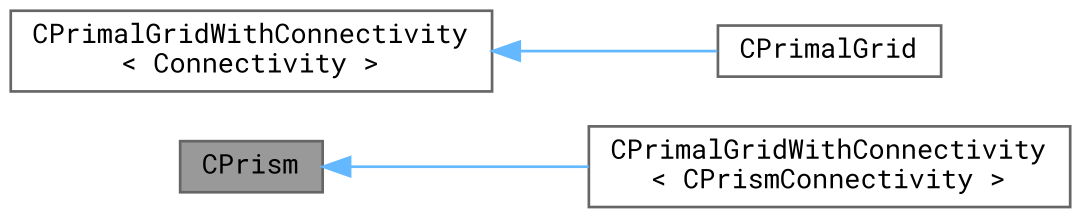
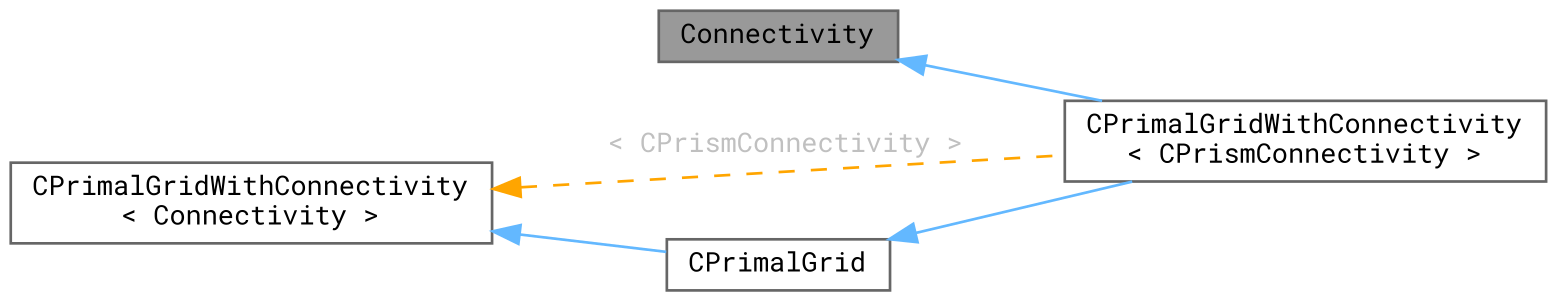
node "CPrism": label "CPrism" -> "Connectivity"
edge "CPrimalGridWithConnectivity < CPrismConnectivity >" -> "CPrimalGridWithConnectivity < Connectivity >": added, label "< CPrismConnectivity >"
edge "CPrimalGridWithConnectivity < CPrismConnectivity >" -> "CPrimalGrid": added
